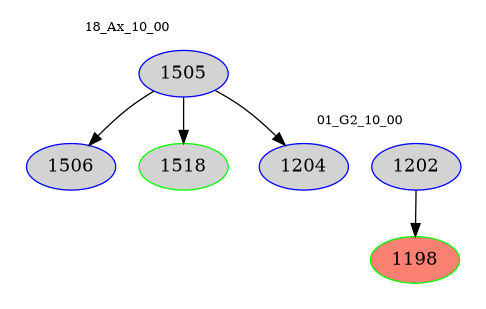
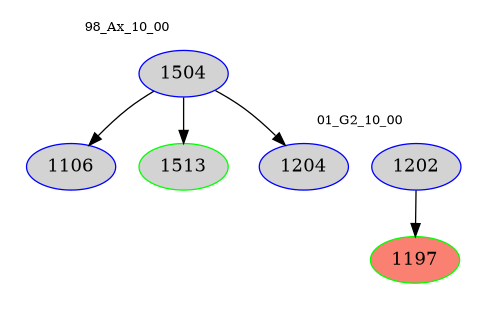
cluster "18_Ax_10_00": label "18_Ax_10_00" -> "98_Ax_10_00"
node "1505": label "1505" -> "1504"
node "1506": label "1506" -> "1106"
node "1518": label "1518" -> "1513"
node "1198": label "1198" -> "1197"
